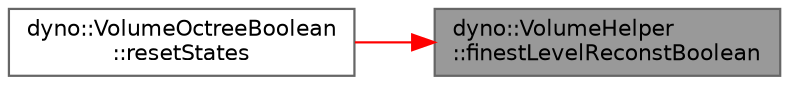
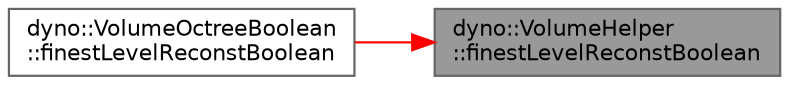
node "dyno::VolumeOctreeBoolean ::resetStates": label "dyno::VolumeOctreeBoolean ::resetStates" -> "dyno::VolumeOctreeBoolean ::finestLevelReconstBoolean"
